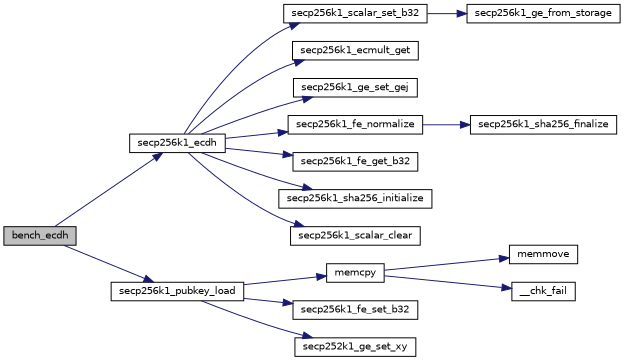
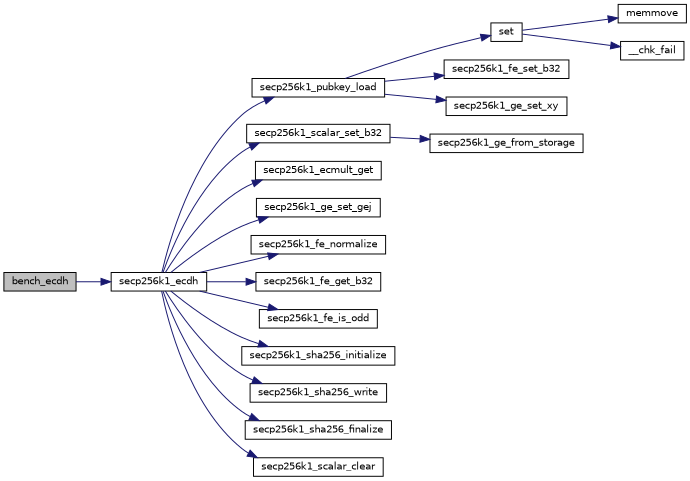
edge "secp256k1_fe_normalize" -> "secp256k1_sha256_finalize": now "secp256k1_ecdh" -> "secp256k1_sha256_finalize"
edge "bench_ecdh" -> "secp256k1_pubkey_load": now "secp256k1_ecdh" -> "secp256k1_pubkey_load"
node "memcpy": label "memcpy" -> "set"
node "secp256k1_fe_is_odd": added
node "secp252k1_ge_set_xy": label "secp252k1_ge_set_xy" -> "secp256k1_ge_set_xy"
node "secp256k1_sha256_write": added
